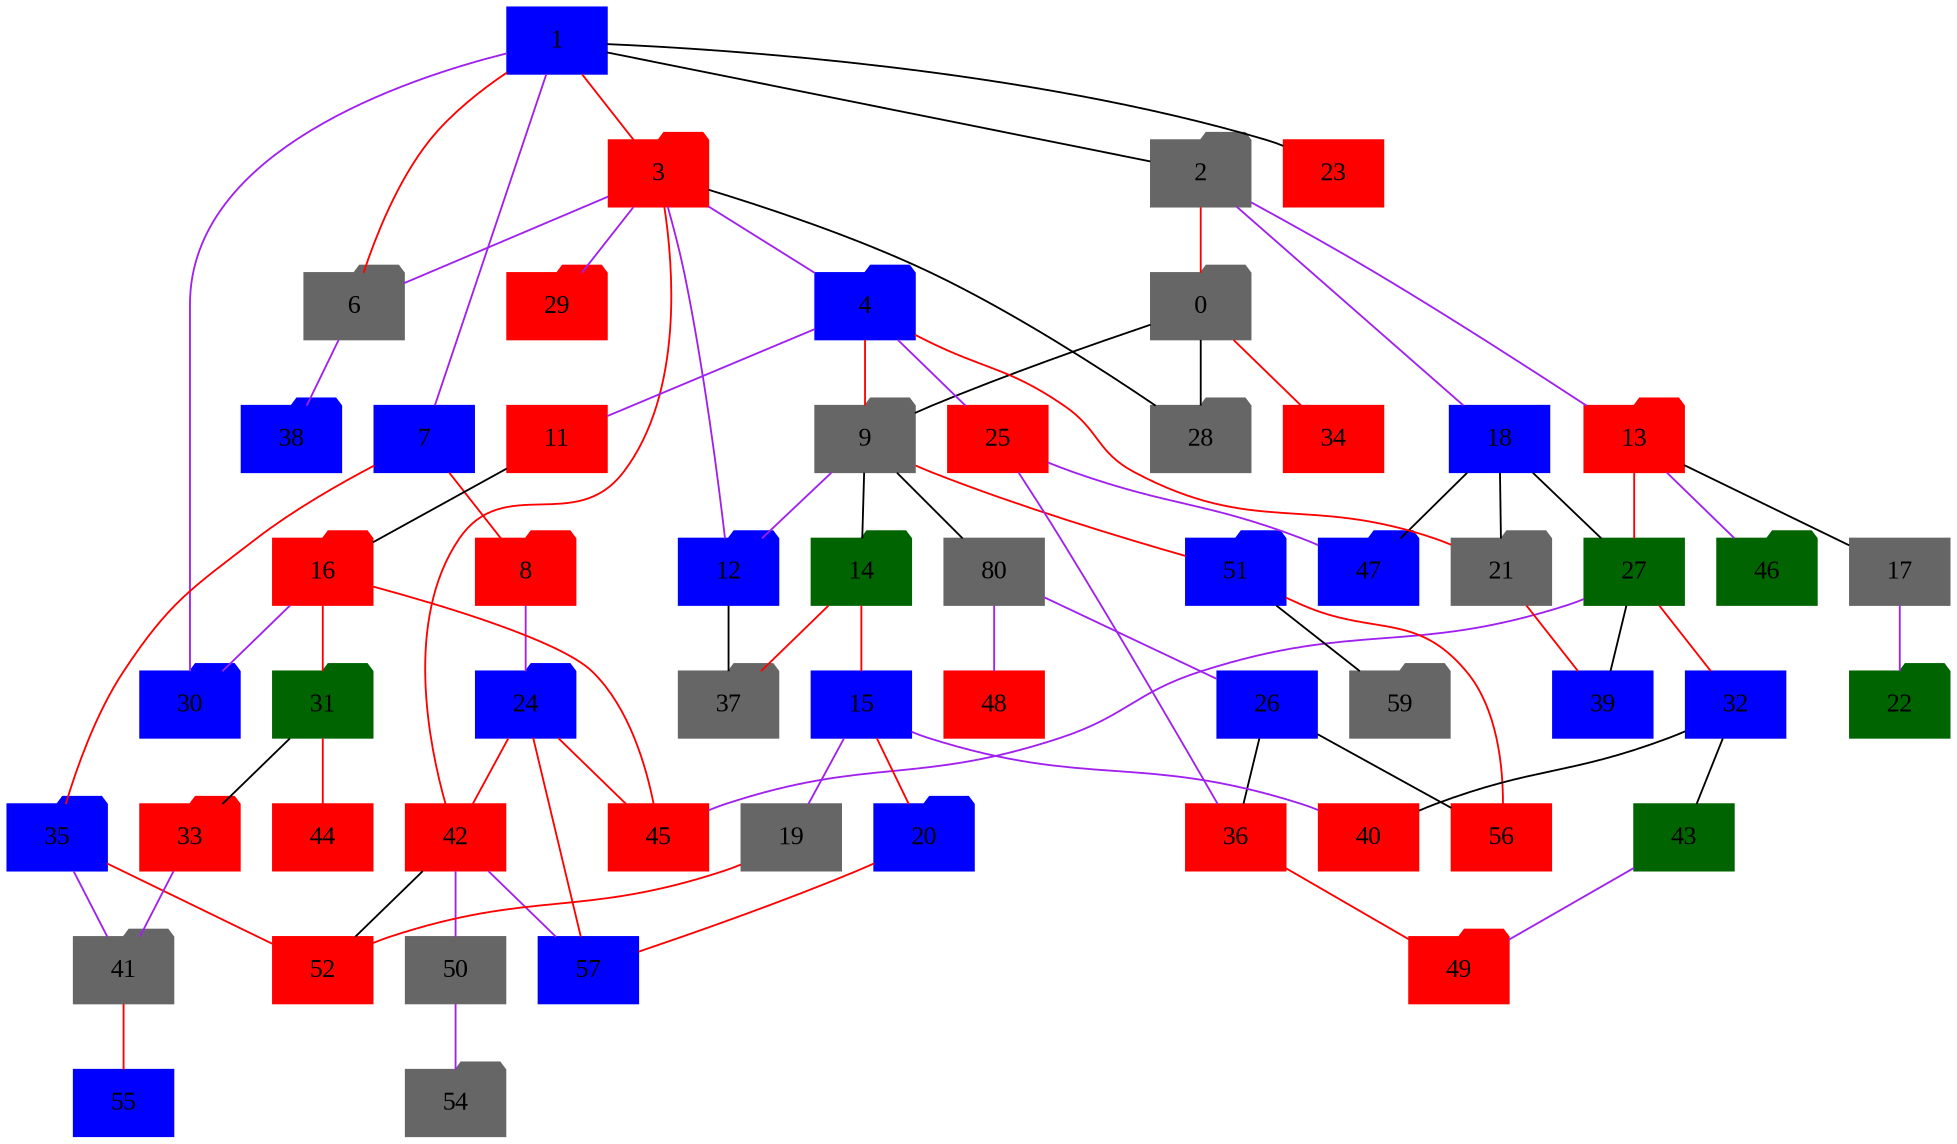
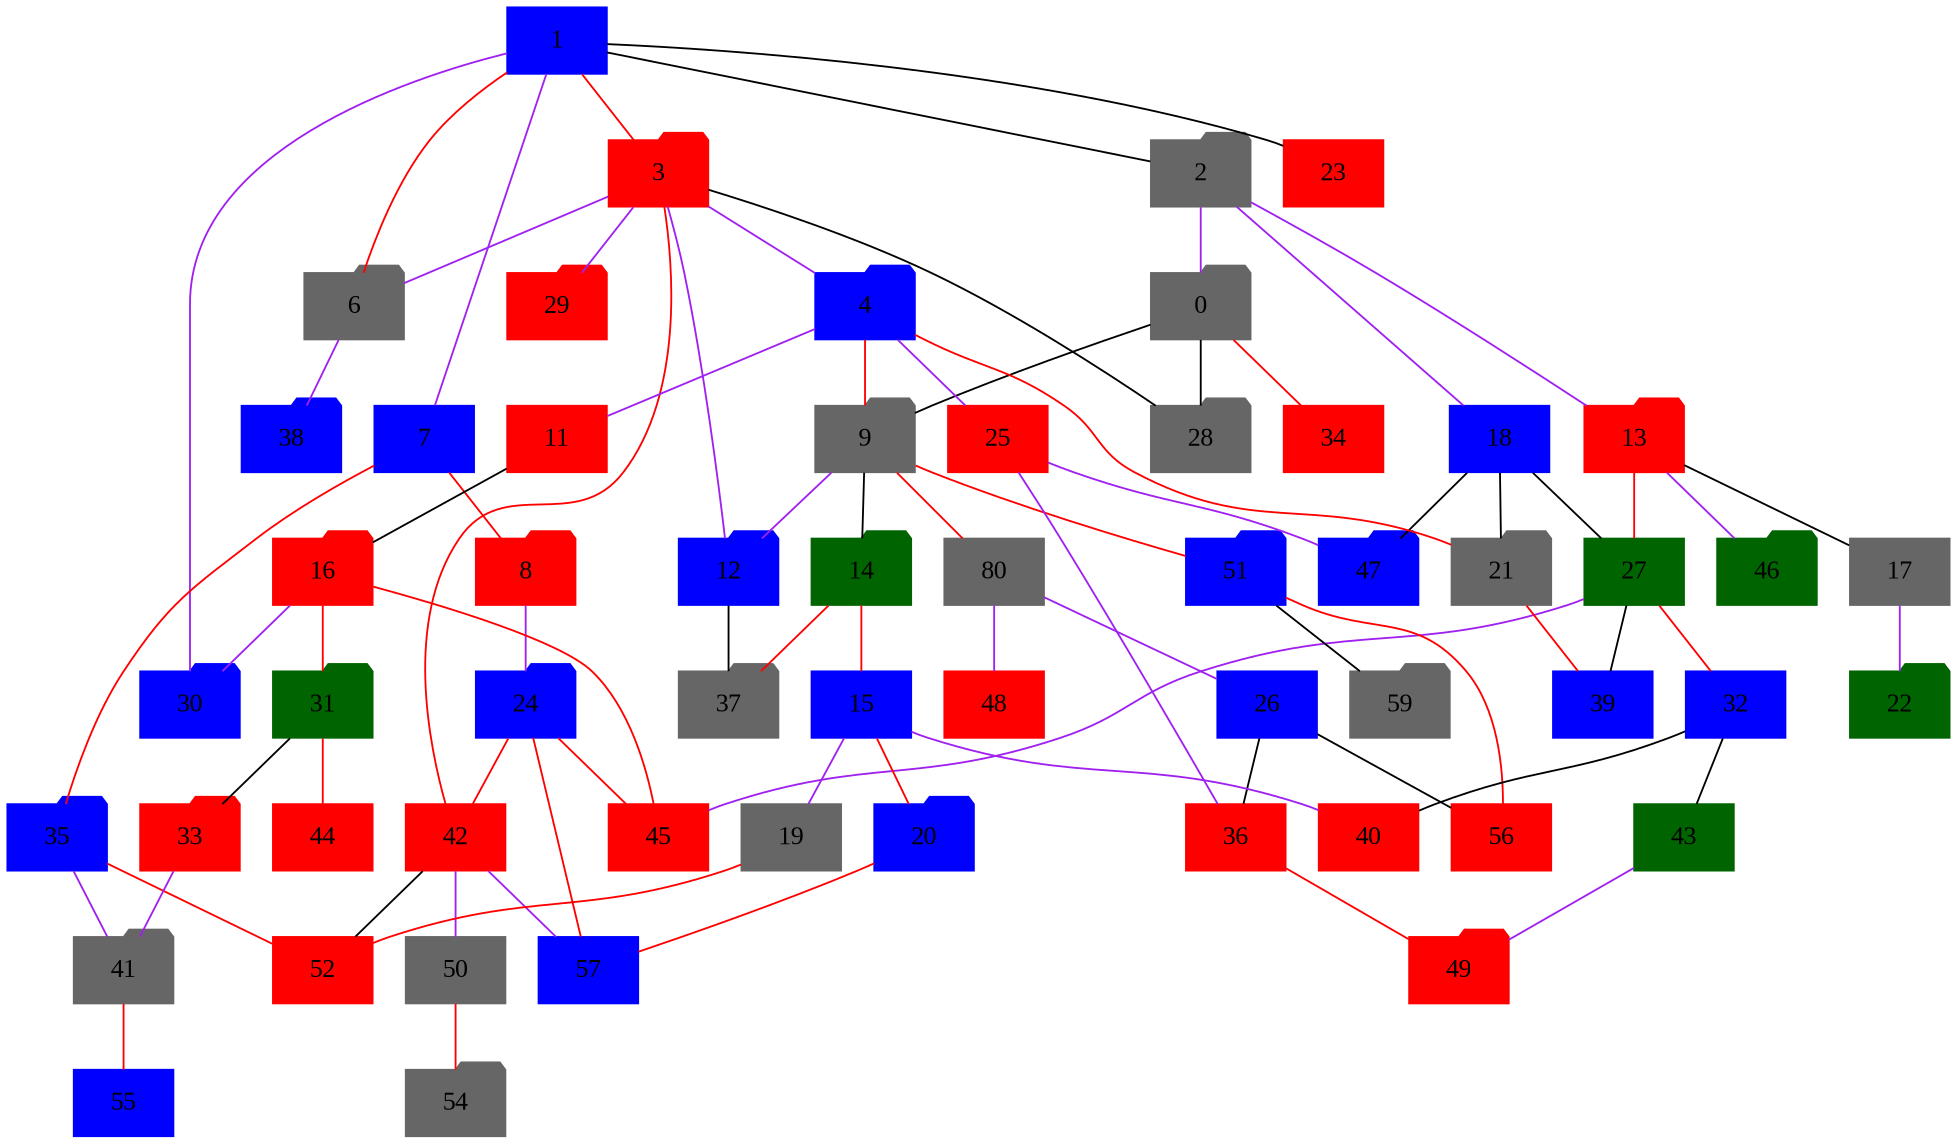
edge "2" -- "0": color red -> purple
edge "9" -- "80": color black -> red
edge "50" -- "54": color purple -> red
